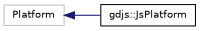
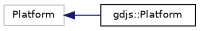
node "gdjs::JsPlatform": label "gdjs::JsPlatform" -> "gdjs::Platform"
